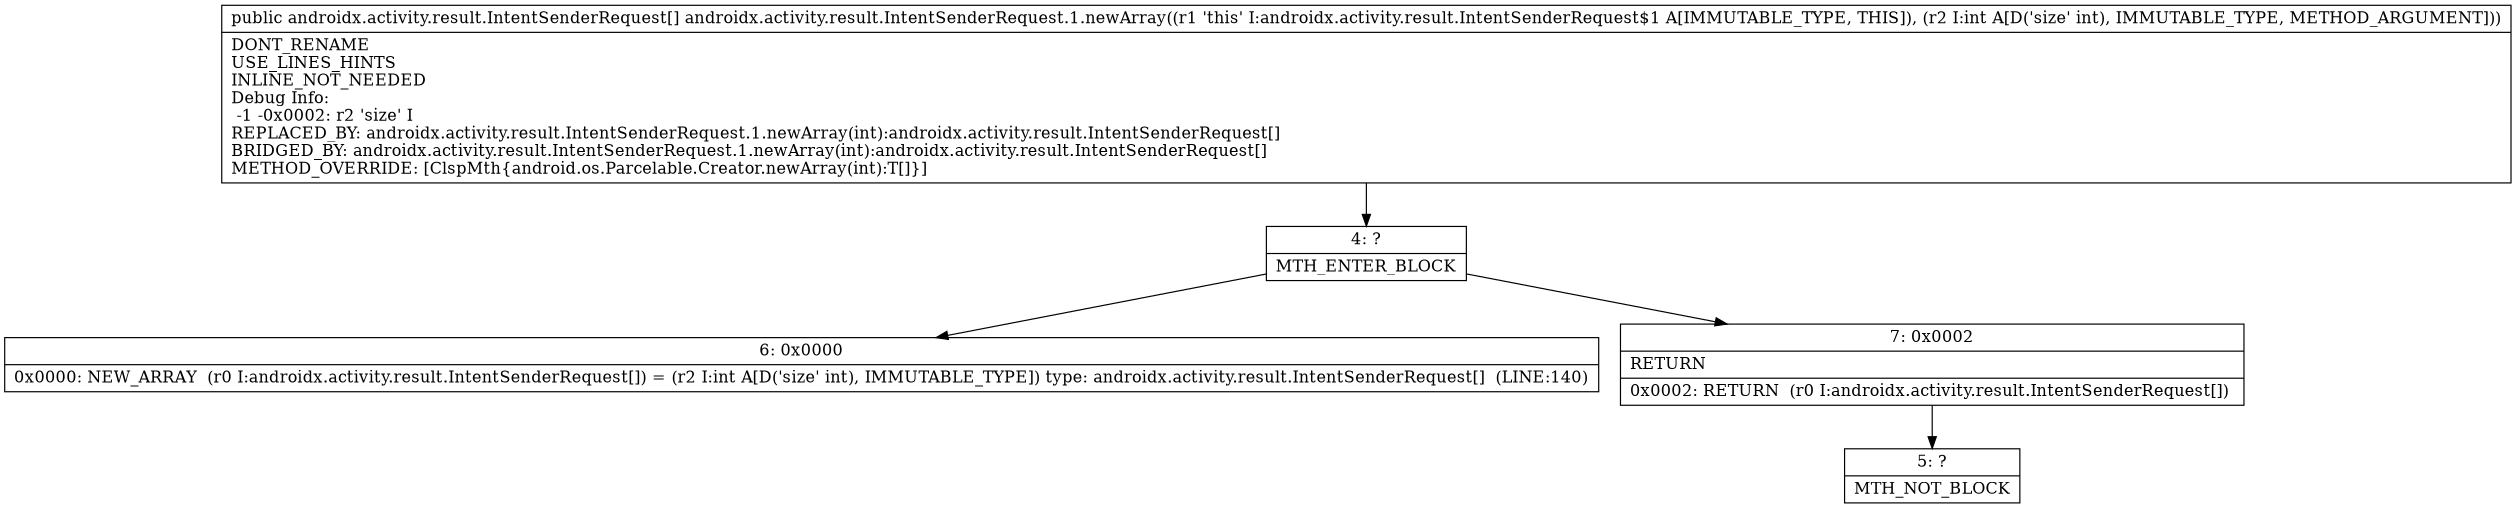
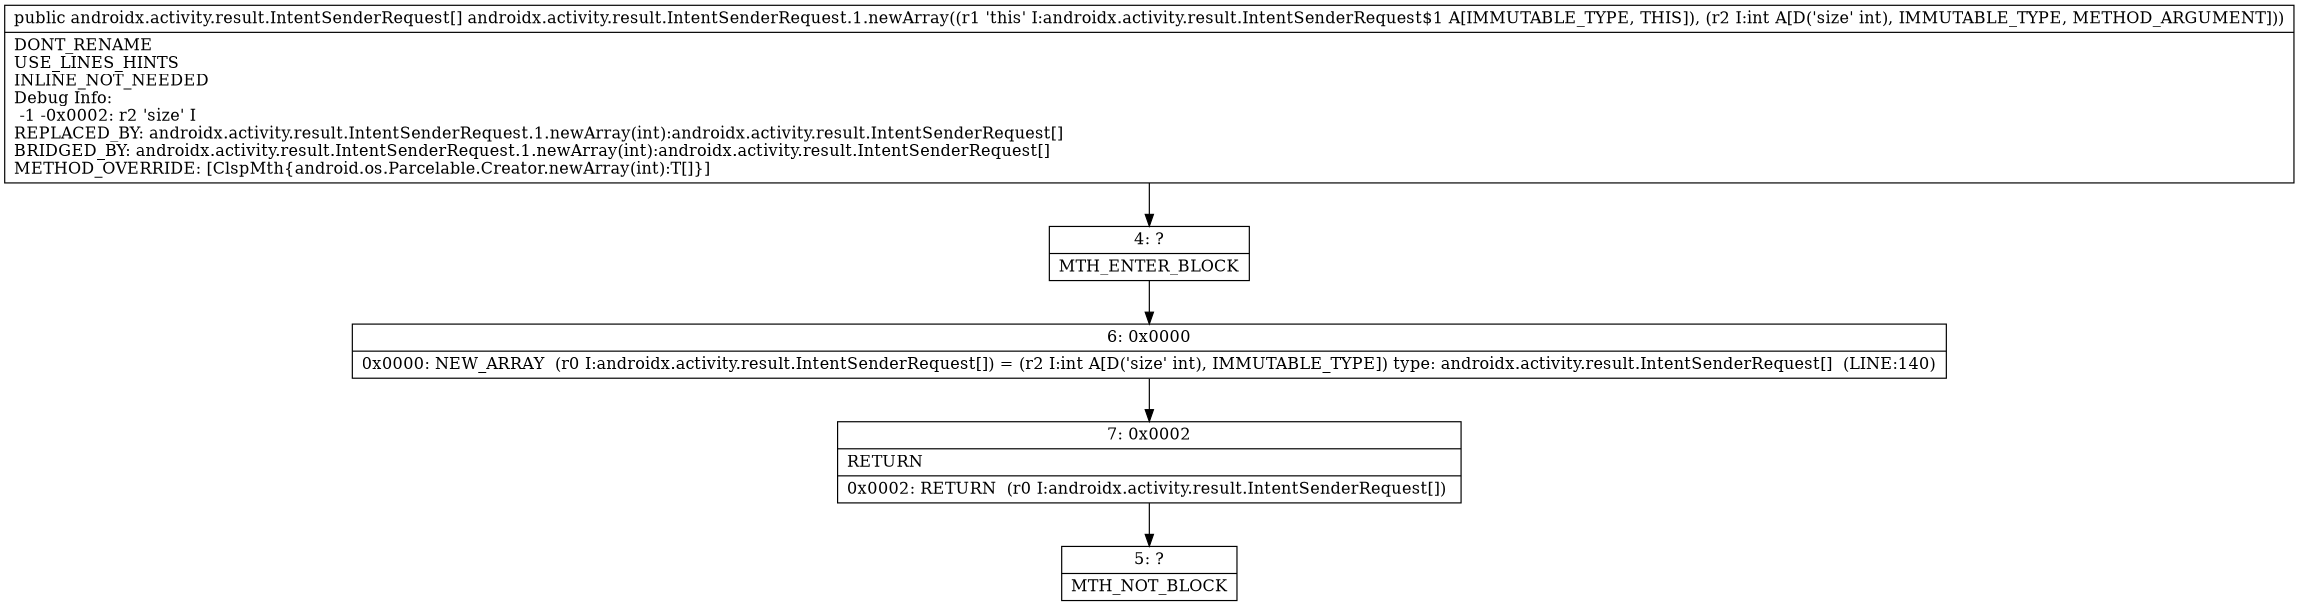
edge "4: ?" -> "7: 0x0002": now "6: 0x0000" -> "7: 0x0002"
